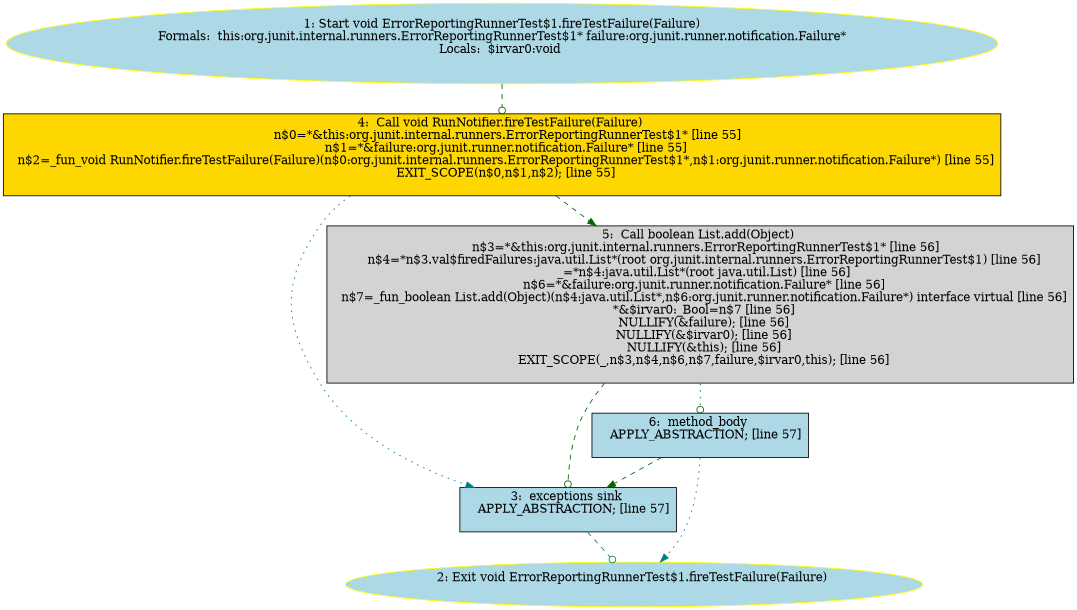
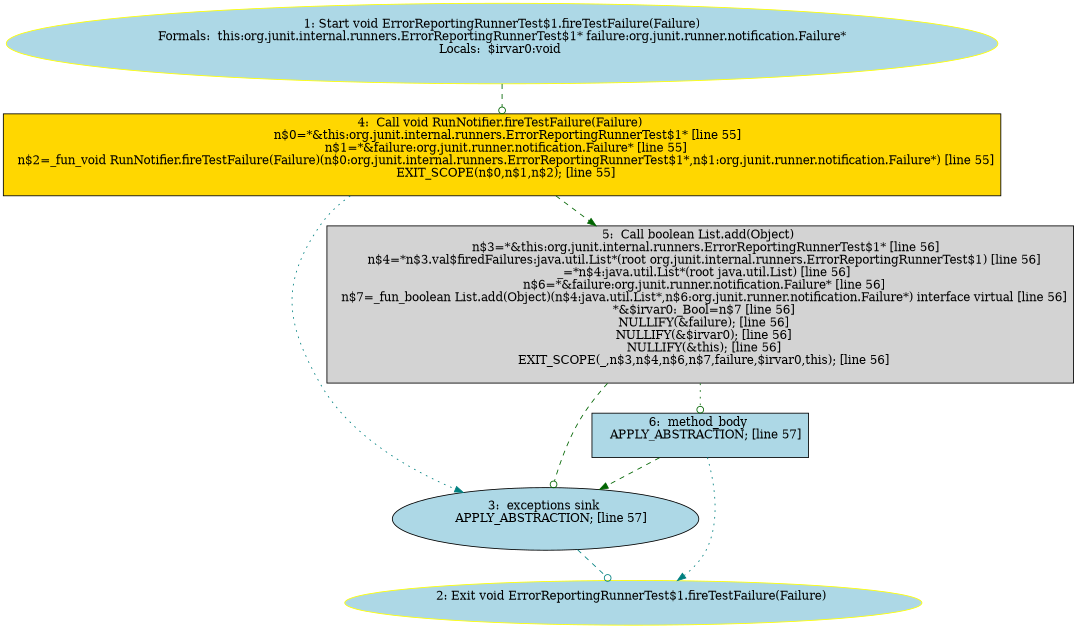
node "3:  exceptions sink APPLY_ABSTRACTION; [line 57]": shape box -> ellipse
